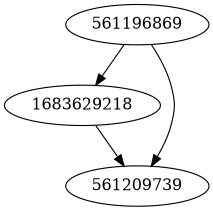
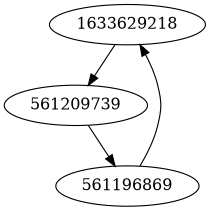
edge "561196869" -> "561209739": reversed
node "1683629218": label "1683629218" -> "1633629218"
